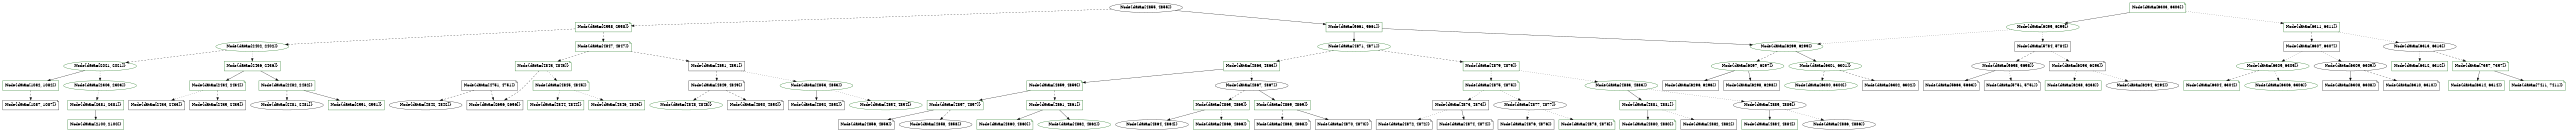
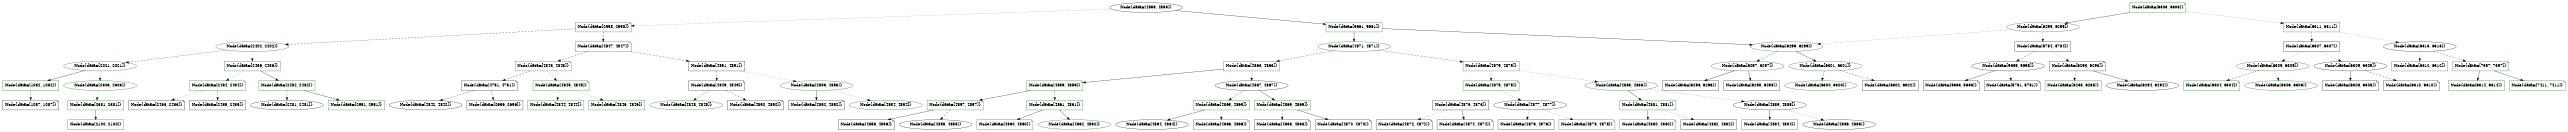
edge "Node{data=[4855, 4855]}" -> "Node{data=[2558, 2558]}": style dashed -> dotted
edge "Node{data=[2436, 2436]}" -> "Node{data=[2434, 2434]}": style solid -> dotted
edge "Node{data=[6293, 6293]}" -> "Node{data=[6294, 6294]}": style dotted -> solid
edge "Node{data=[4843, 4843]}" -> "Node{data=[2656, 2656]}": now "Node{data=[4843, 4843]}" -> "Node{data=[4751, 4751]}"
edge "Node{data=[4875, 4875]}" -> "Node{data=[4873, 4873]}": removed
